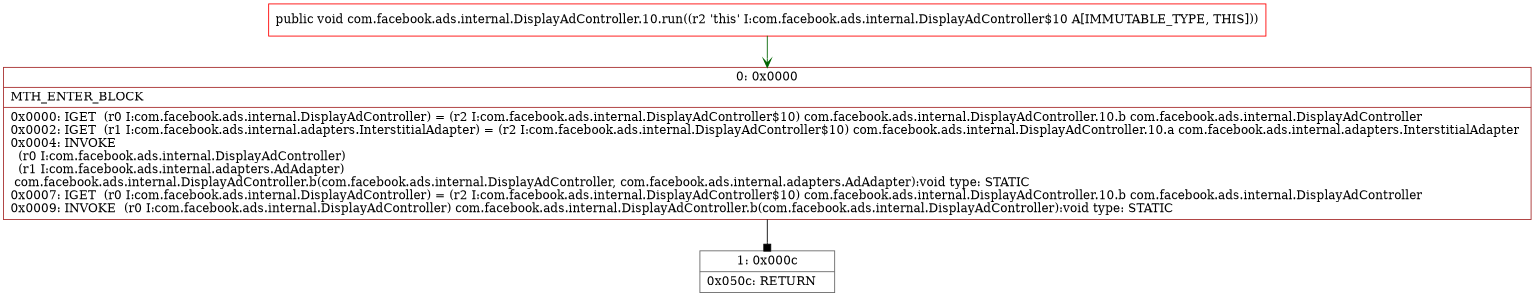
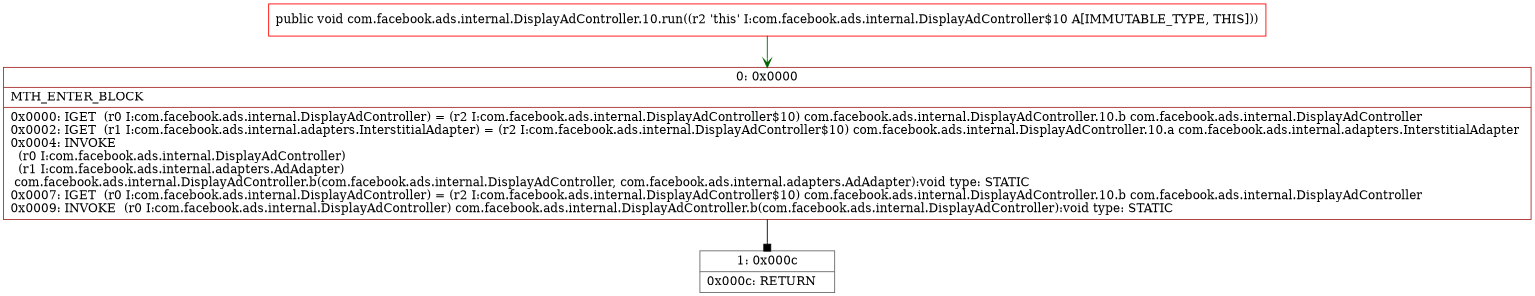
node "1: 0x000c": text "0x050c: RETURN" -> "0x000c: RETURN"
